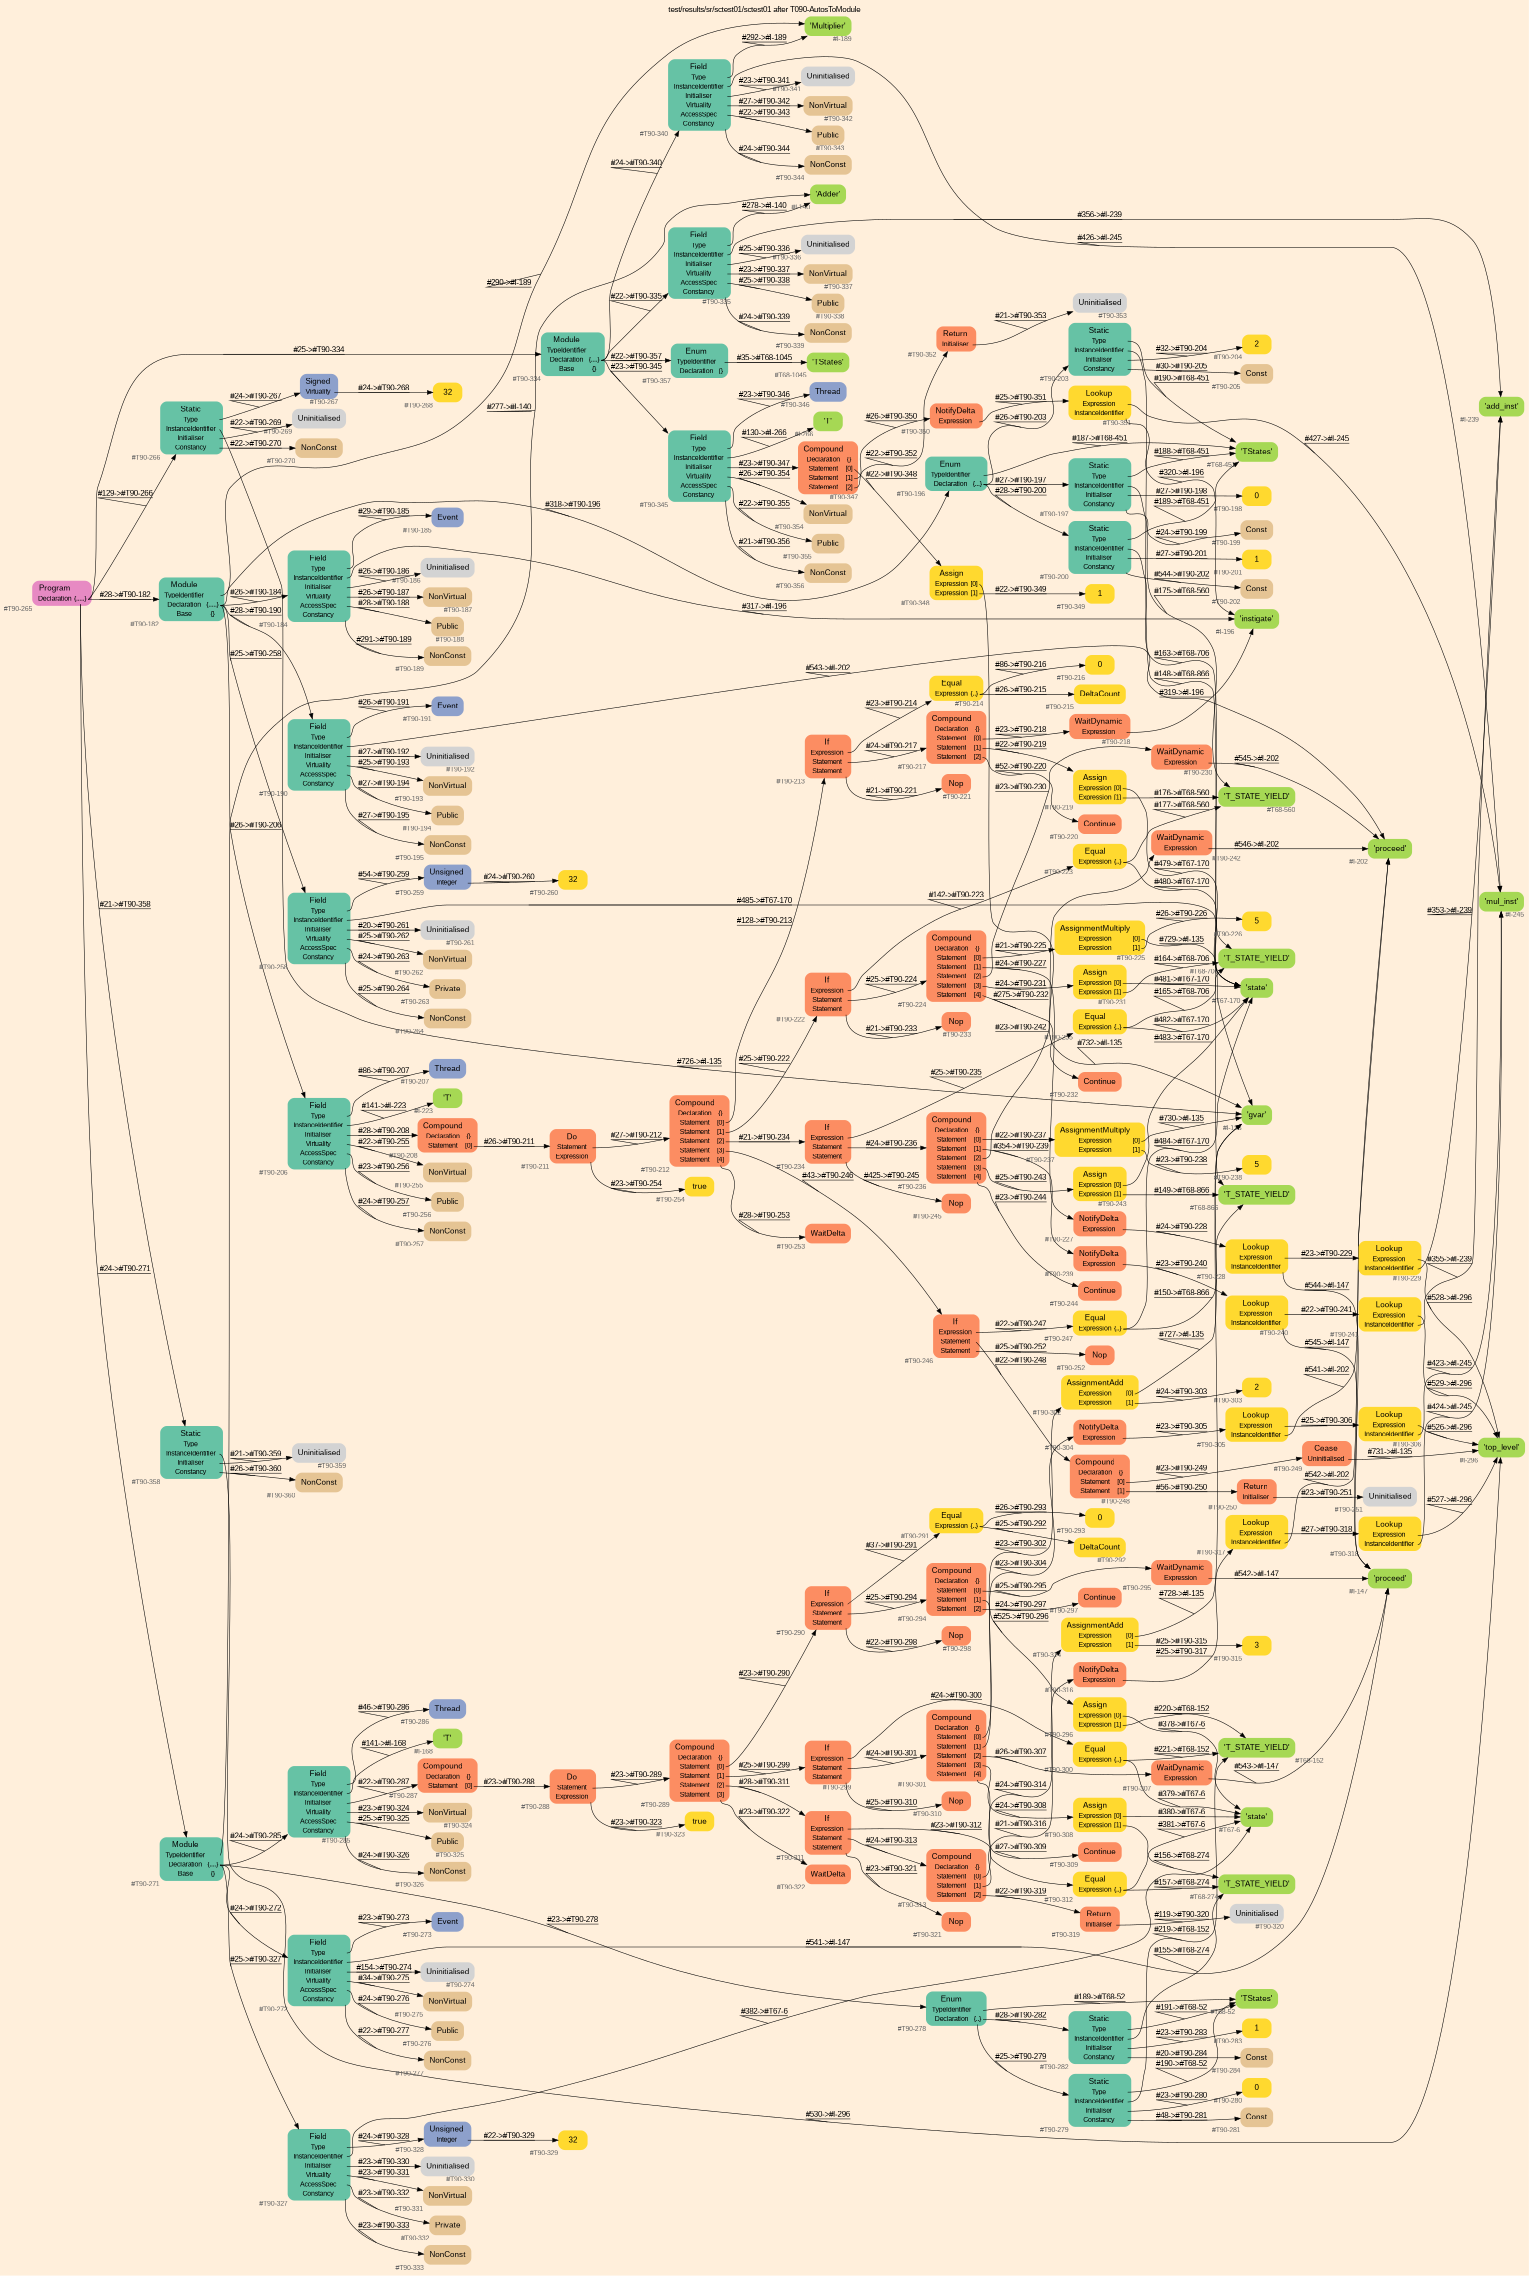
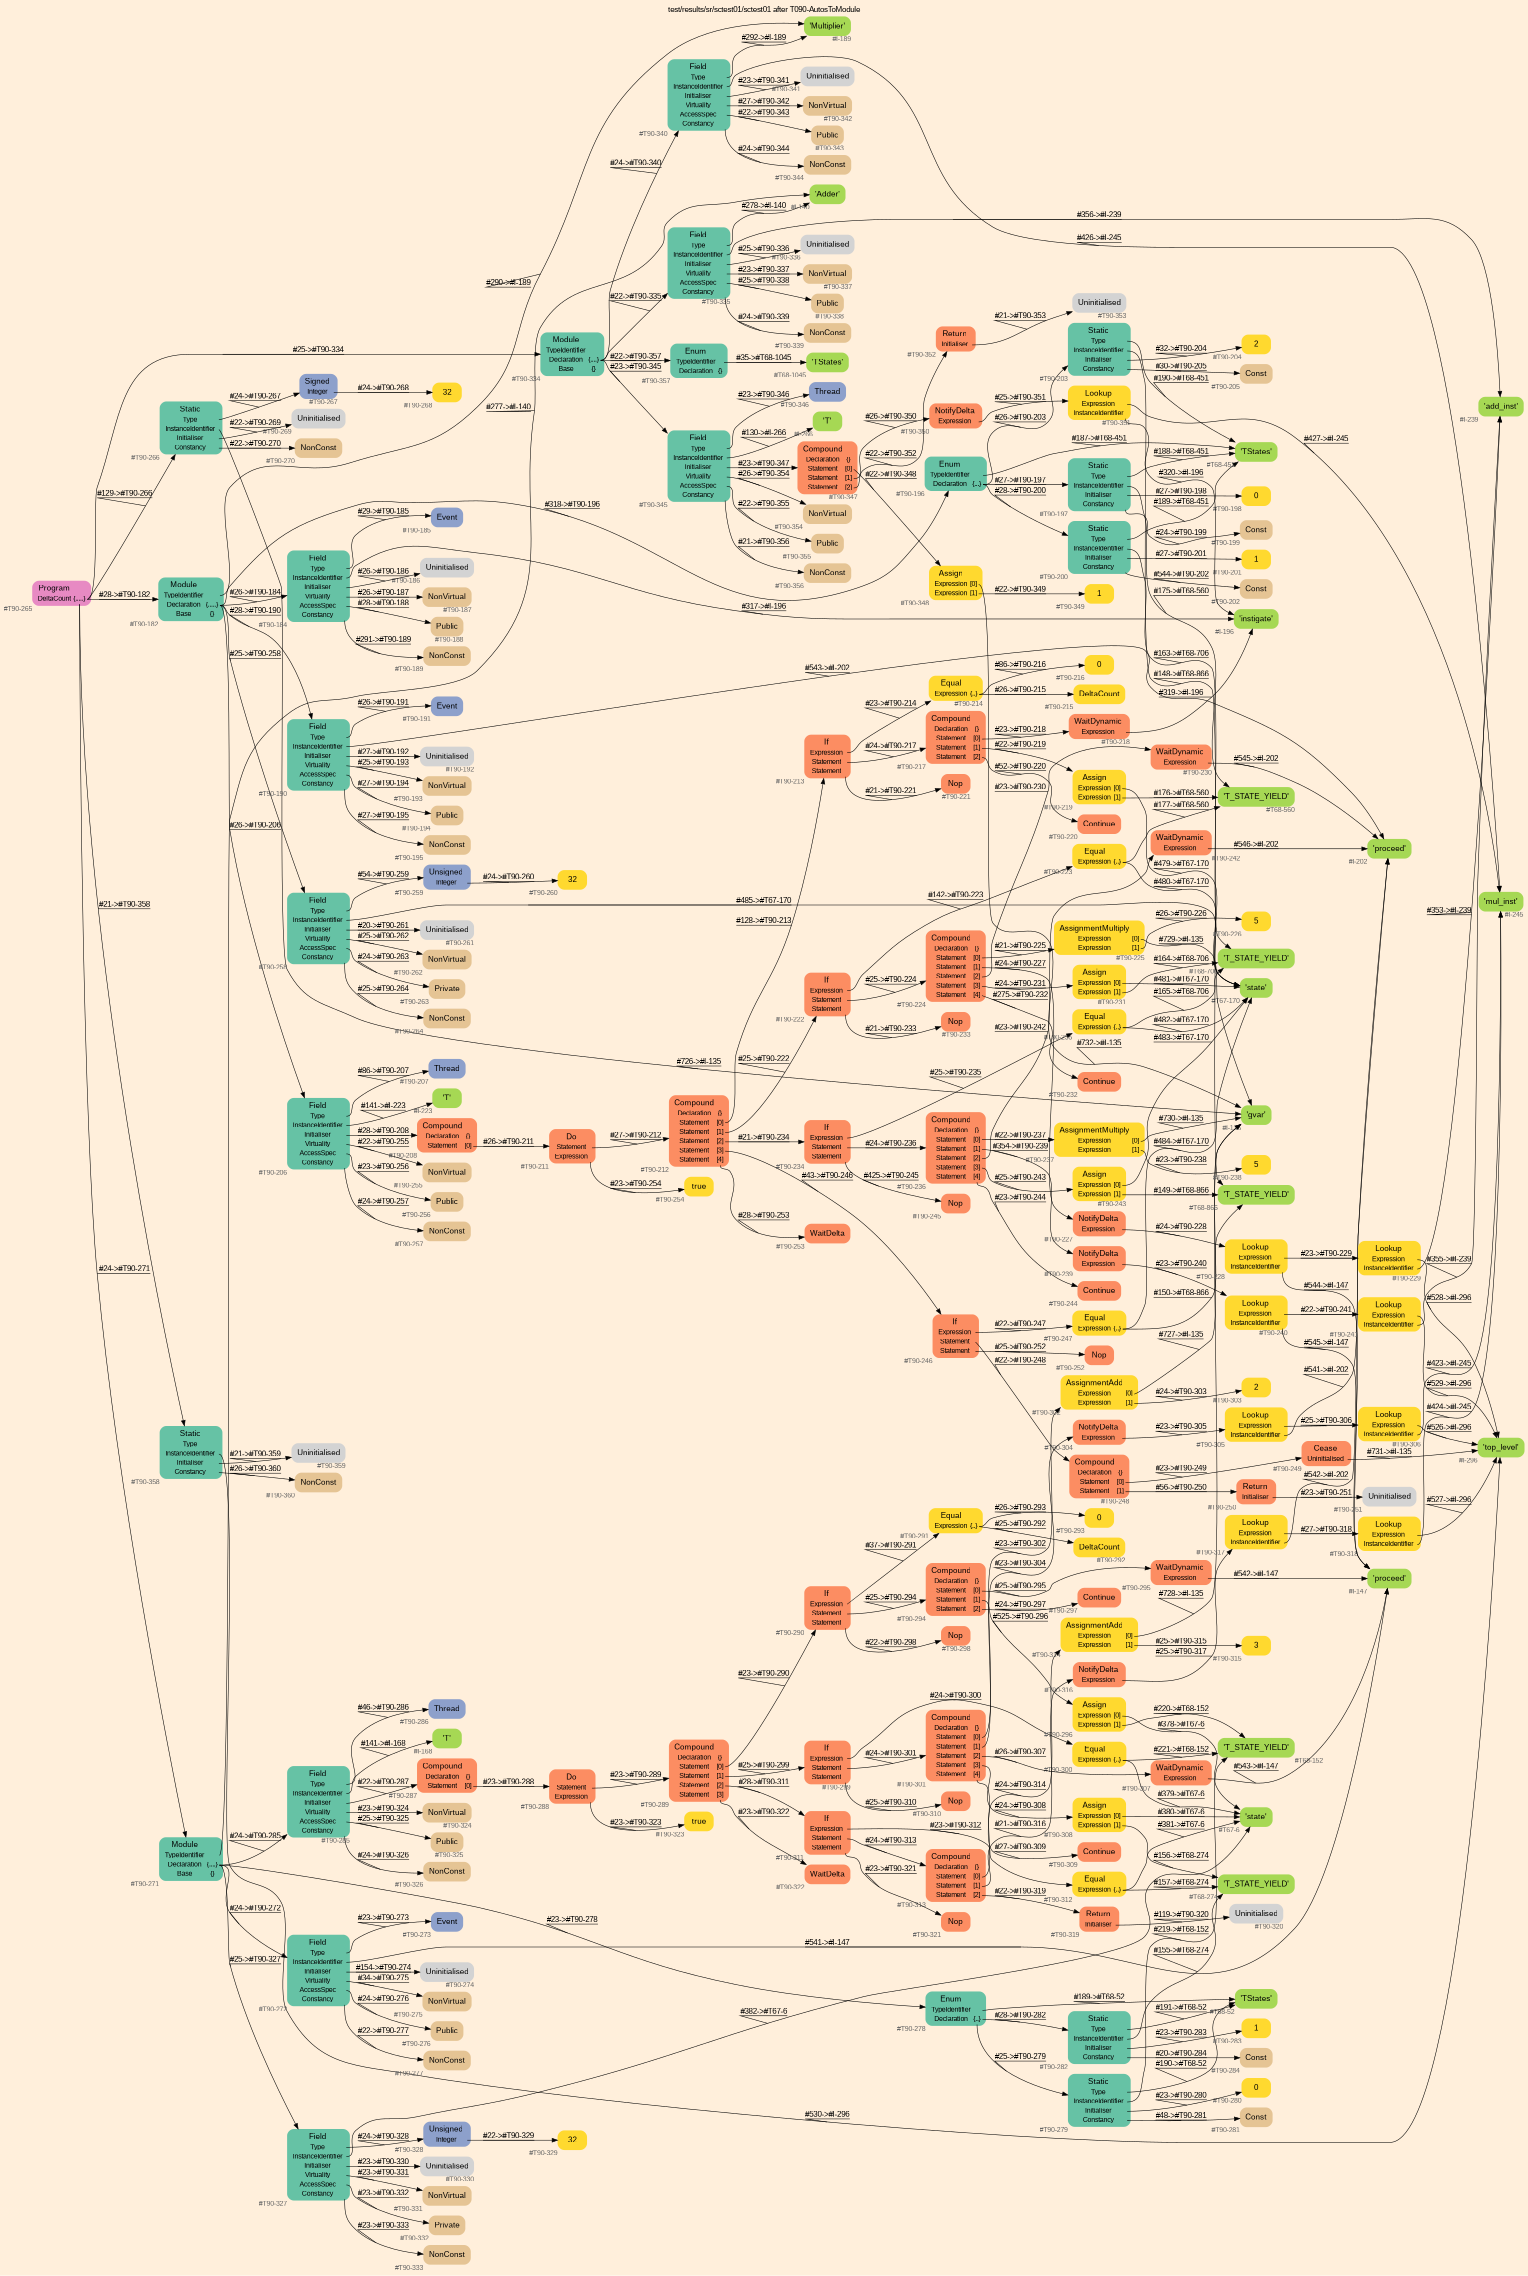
node "Signed": text "Virtuality" -> "Integer"
node "Program": text "Declaration" -> "DeltaCount"
